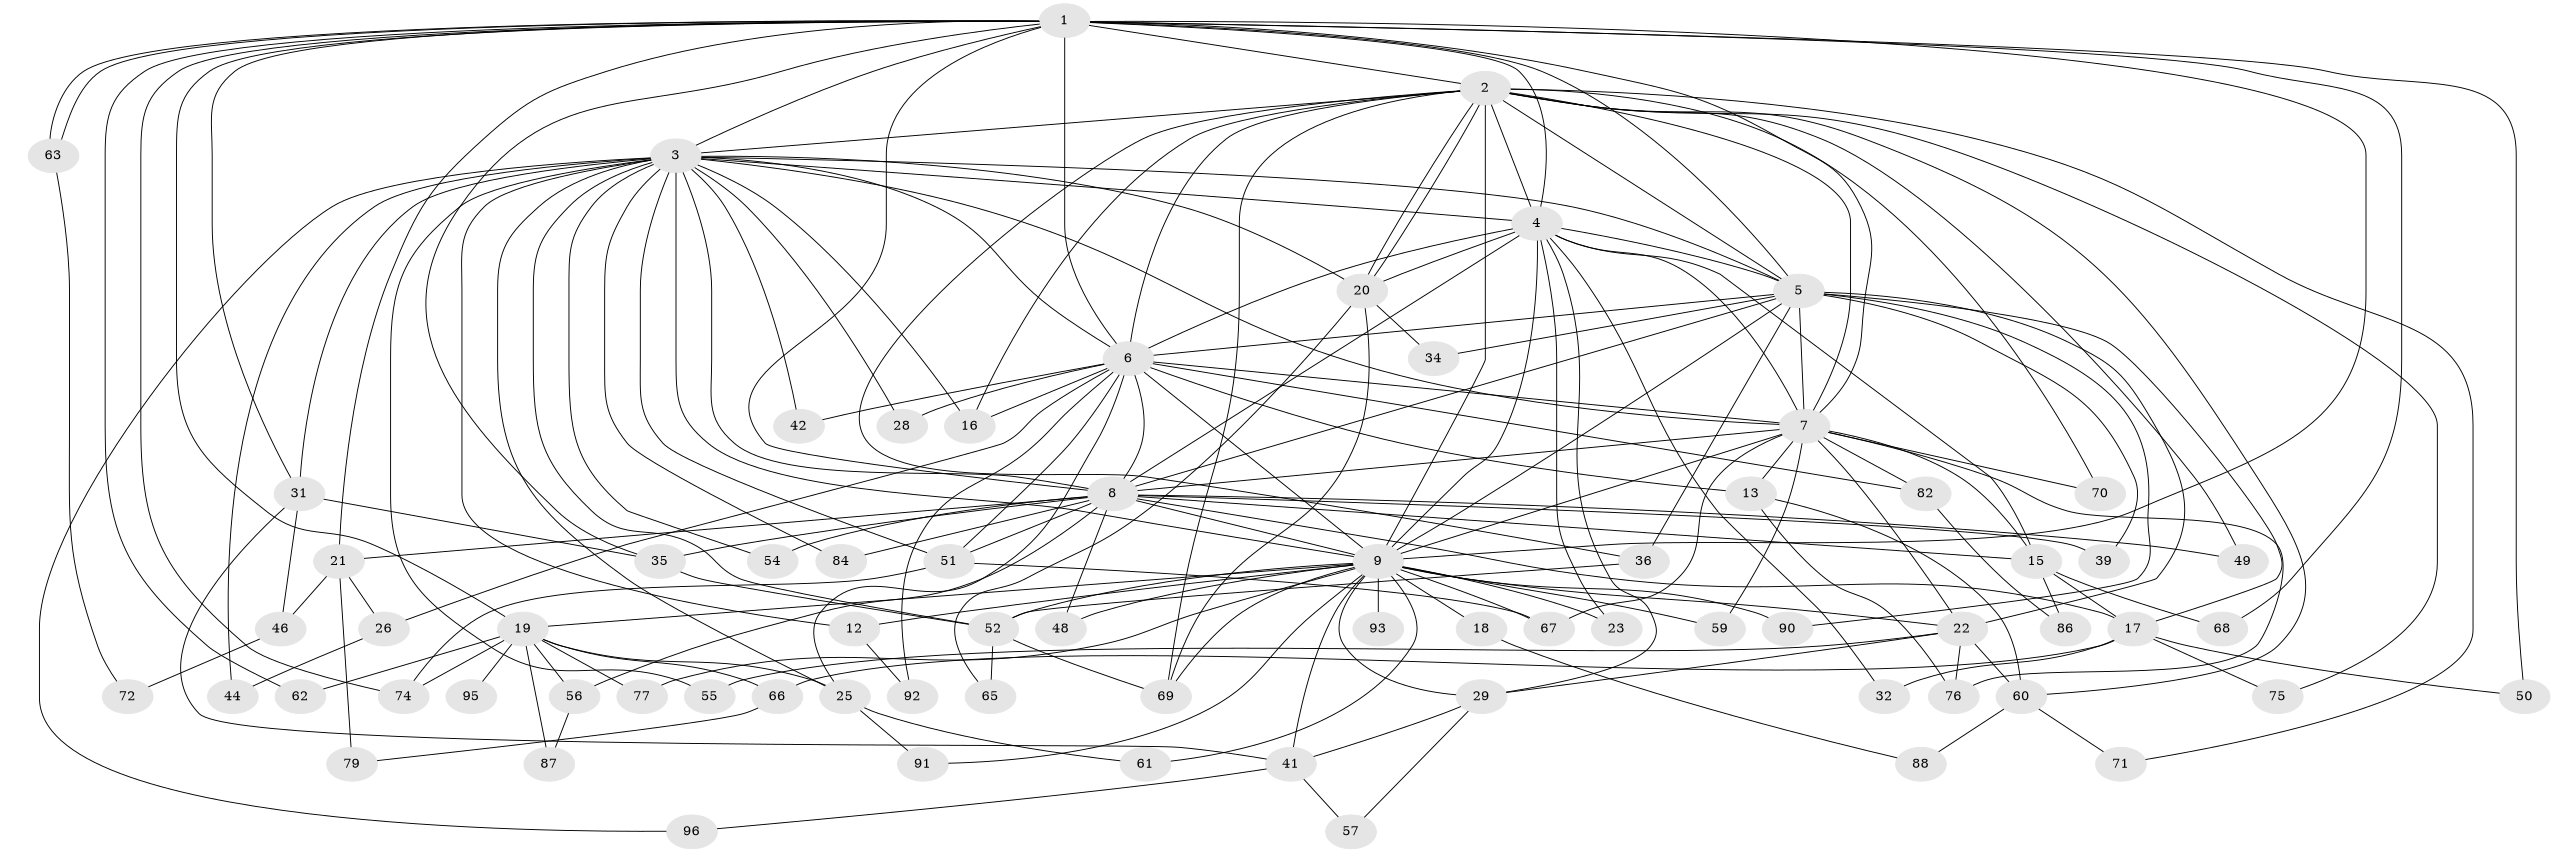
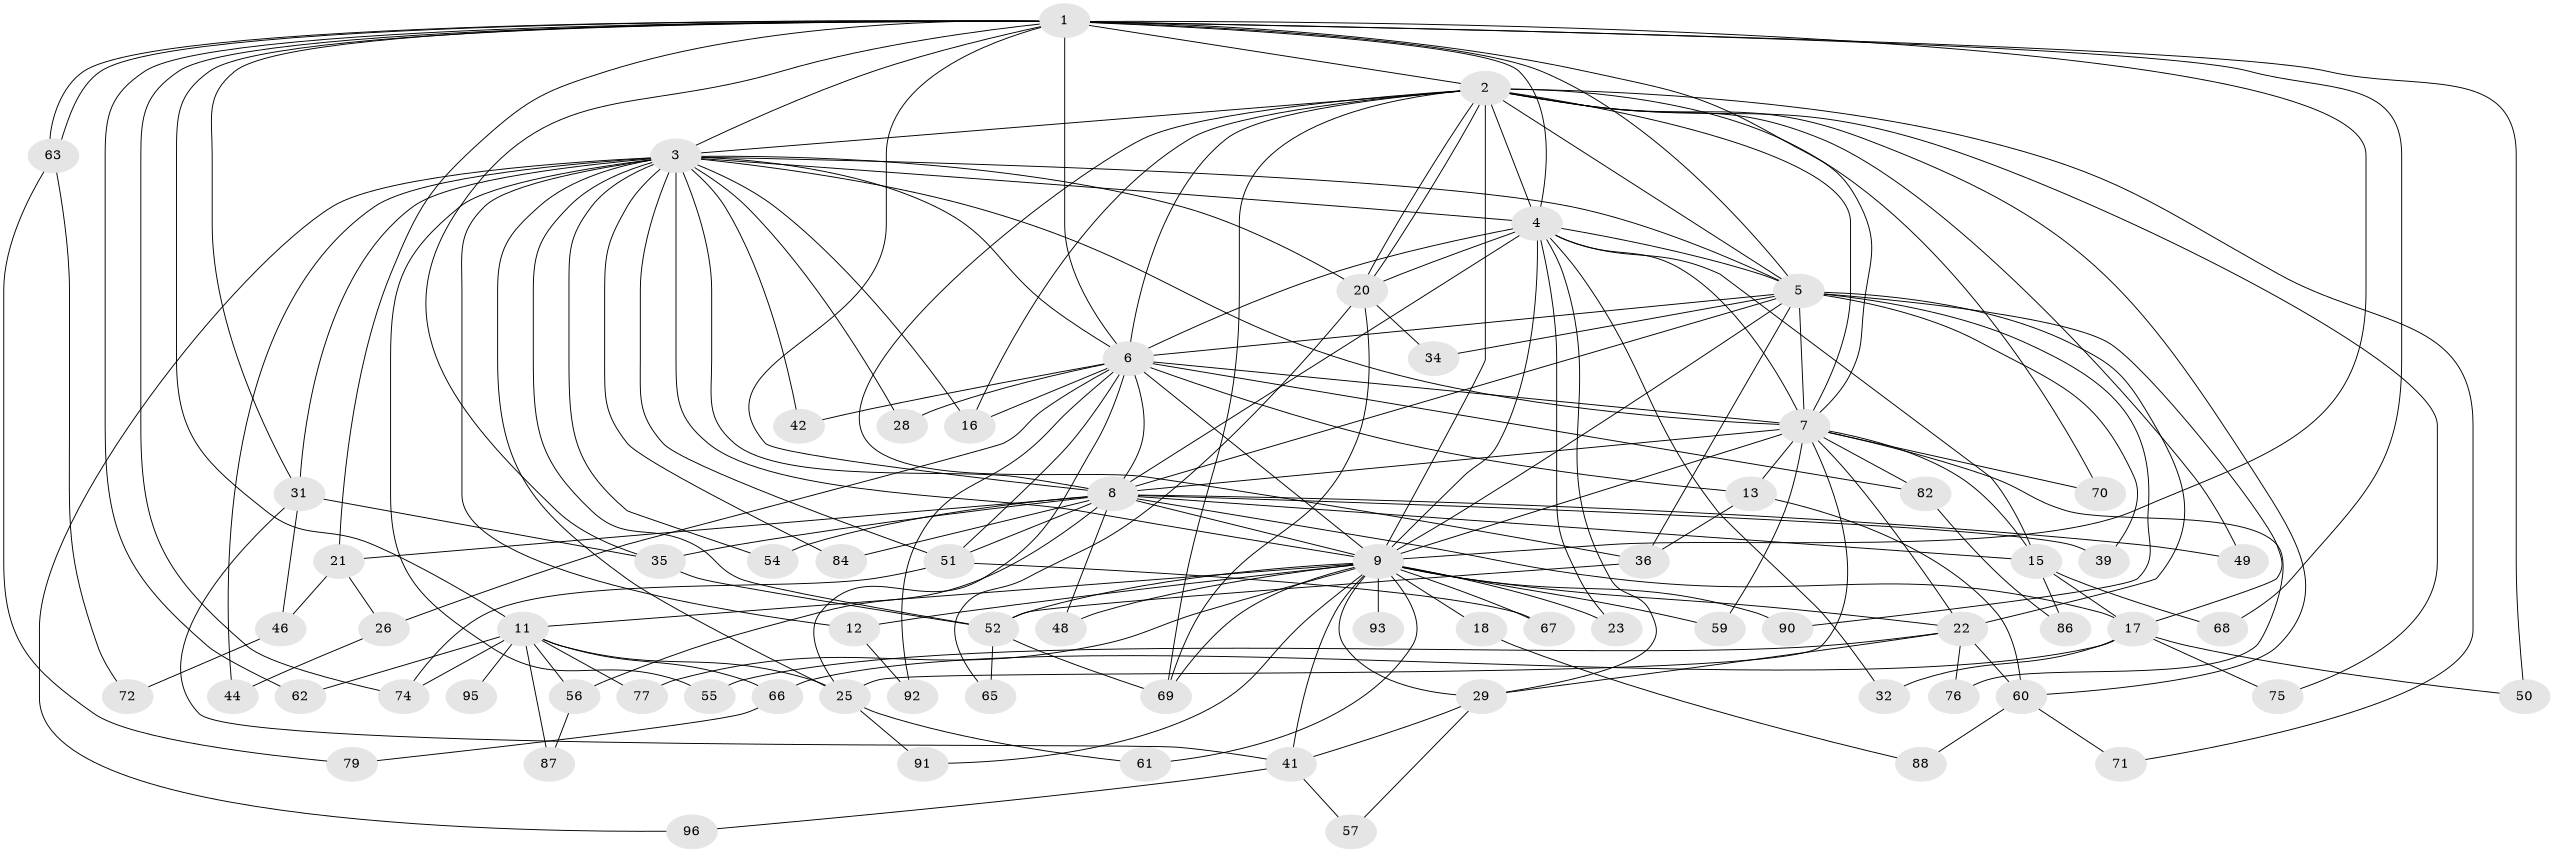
edge "7" -- "67": now "7" -- "25"
edge "13" -- "76": now "13" -- "36"
node "19": label "19" -> "11"
edge "21" -- "79": now "63" -- "79"
